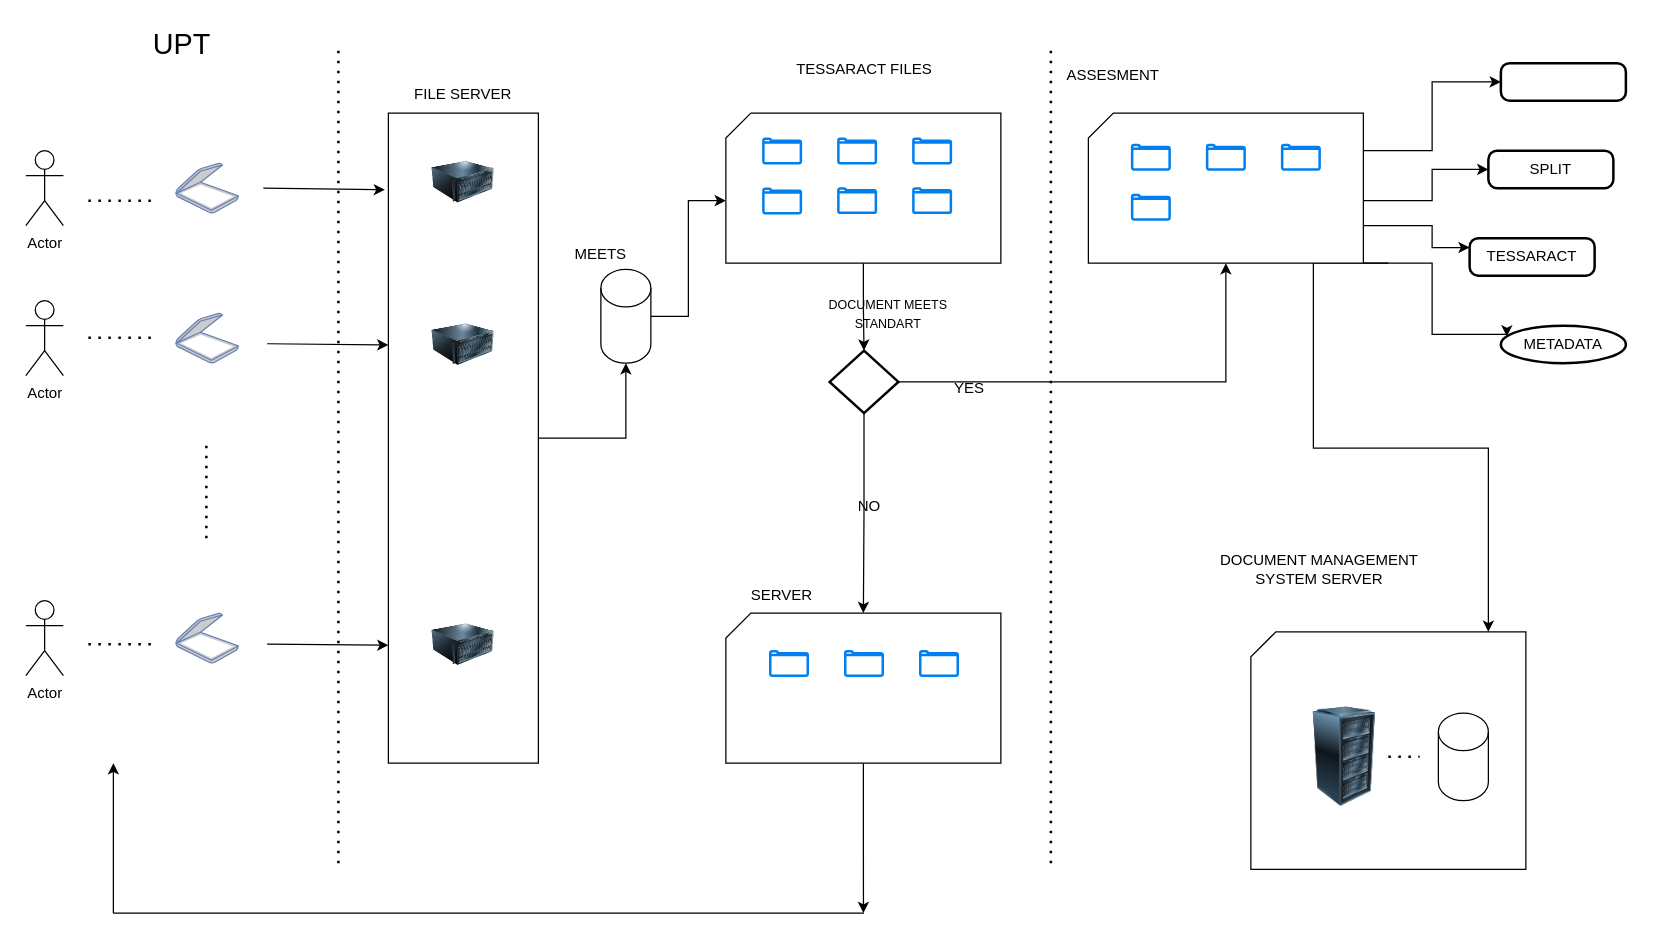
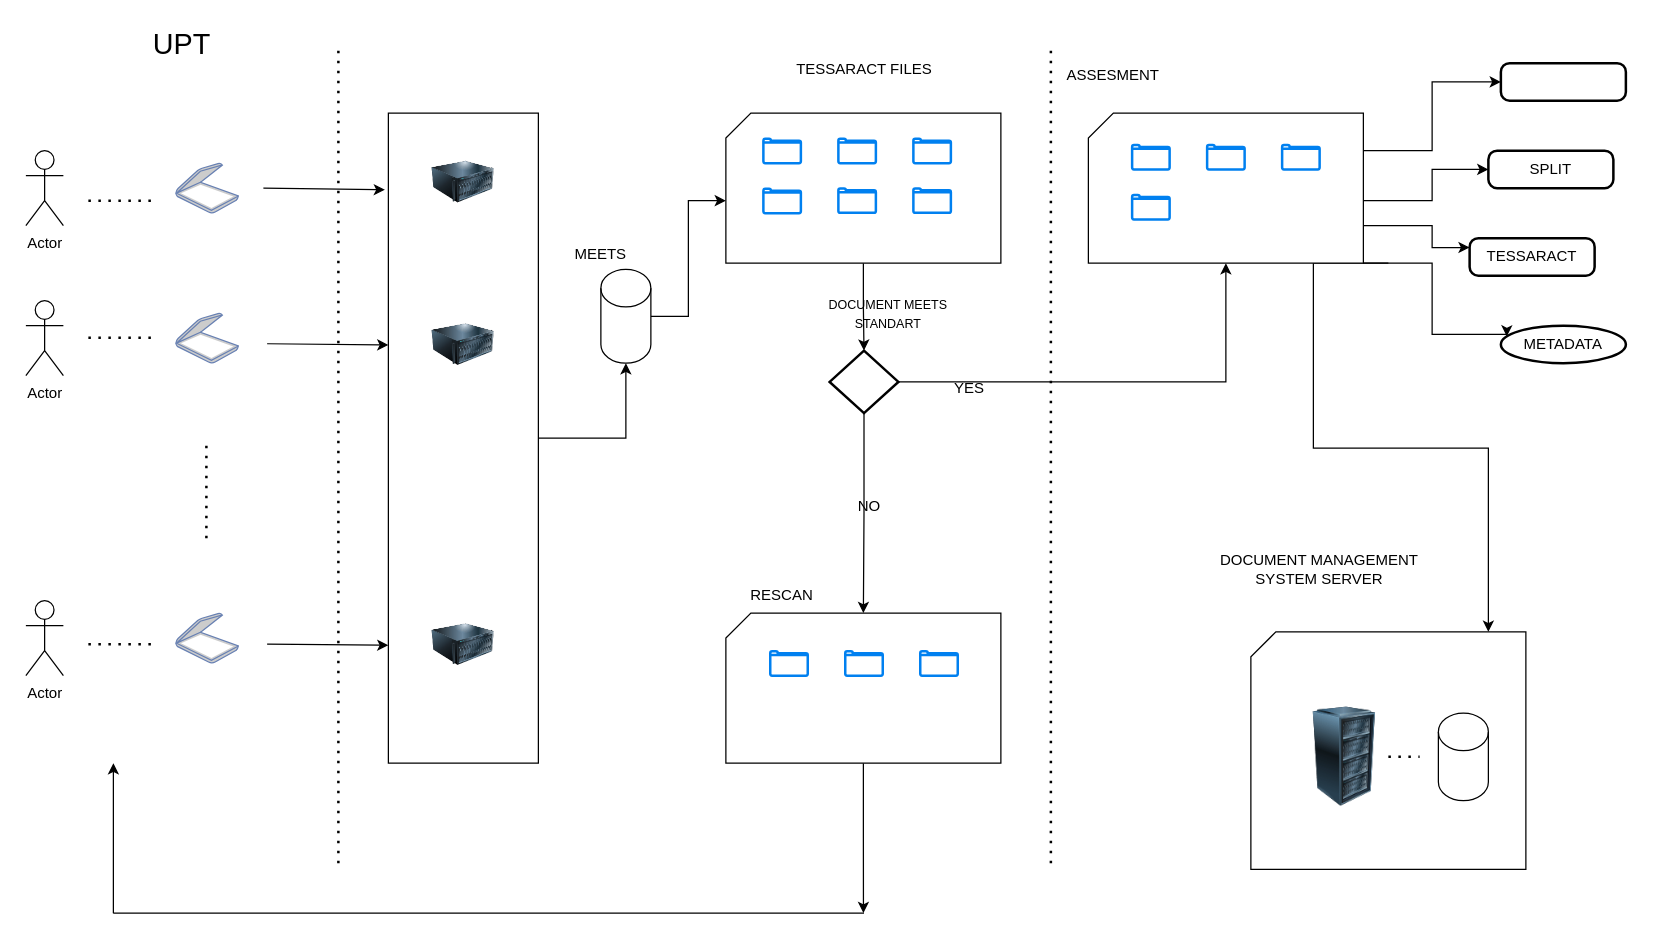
node "FILE SERVER": removed
node "SERVER": label "SERVER" -> "RESCAN"
